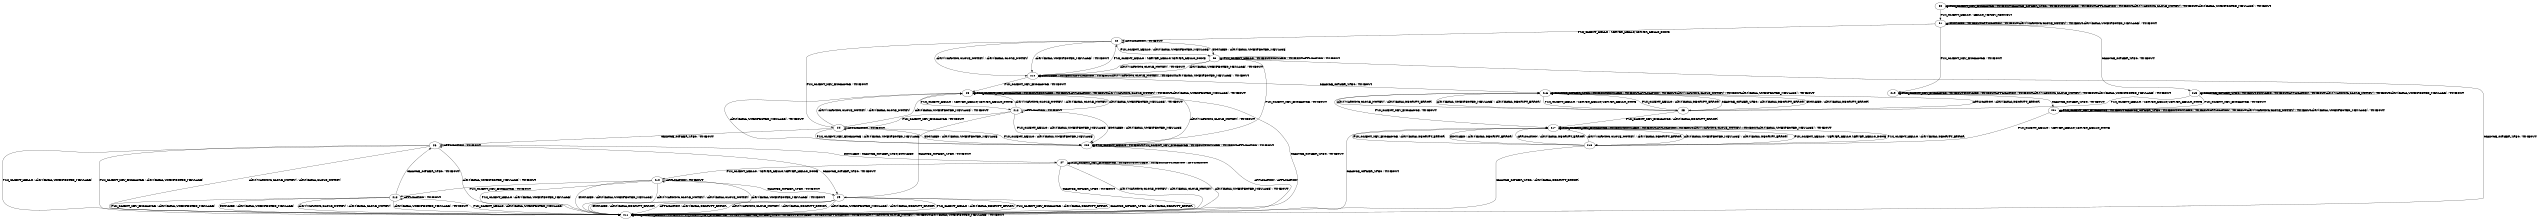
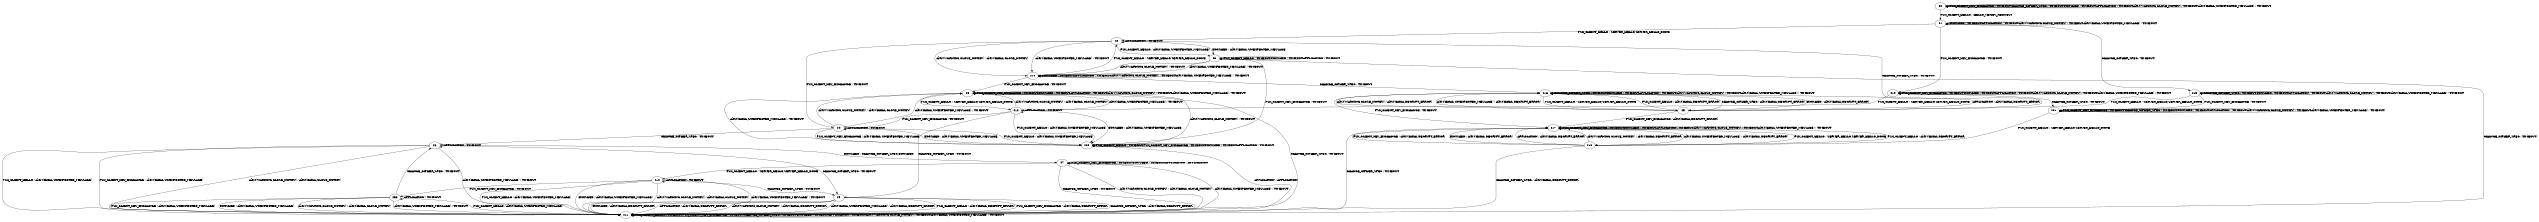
edge "s2" -> "s5": added, label "CHANGE_CIPHER_SPEC / TIMEOUT"
edge "s19" -> "s12": added, label "PSK_CLIENT_HELLO / SERVER_HELLO,SERVER_HELLO_DONE"
node "s13": label "s13" -> "s53"
